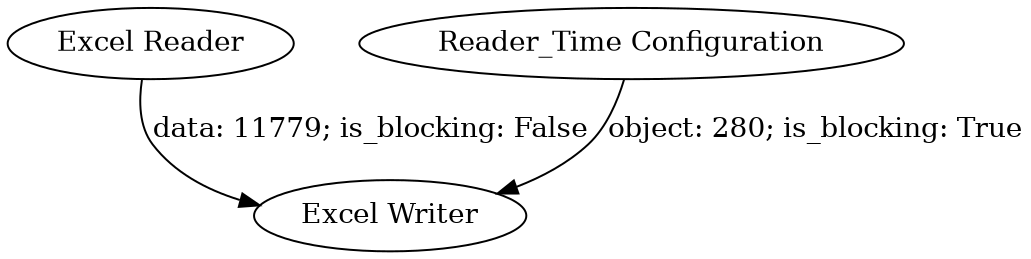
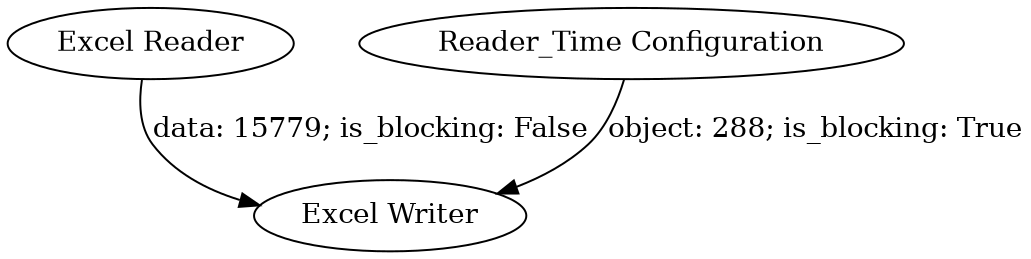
edge "Excel Reader" -> "Excel Writer": label "data: 11779; is_blocking: False" -> "data: 15779; is_blocking: False"
edge "Reader_Time Configuration" -> "Excel Writer": label "object: 280; is_blocking: True" -> "object: 288; is_blocking: True"
